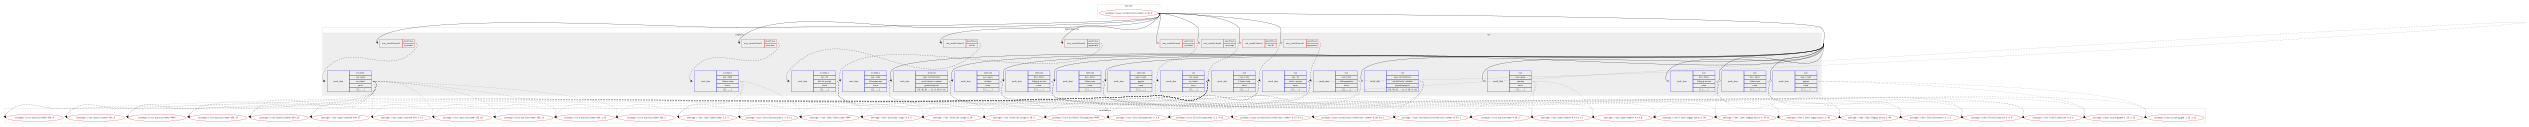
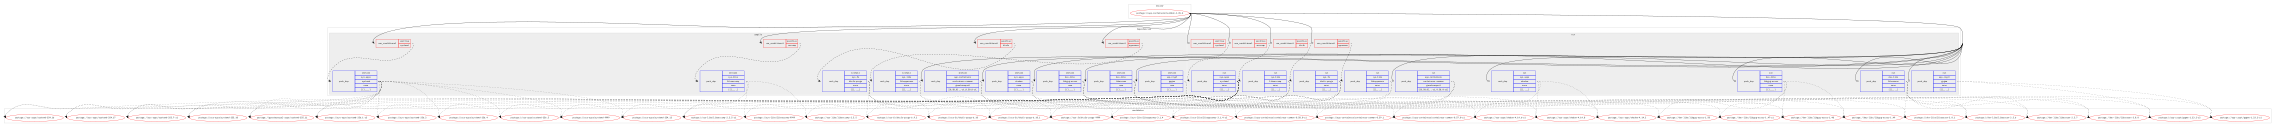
node "portage://sys-apps/systemd-255.11": label "portage://sys-apps/systemd-255.11" -> "portage://greaterequal-apps/systemd-255.11"
node "portage://sys-fs/btrfs-libapparmor-9999": label "portage://sys-fs/btrfs-libapparmor-9999" -> "portage://sys-fs/btrfs-progs-9999"
node "portage://dev-libs/libassuan-2.5.7": added
